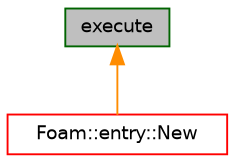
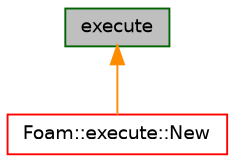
node "Foam::entry::New": label "Foam::entry::New" -> "Foam::execute::New"
